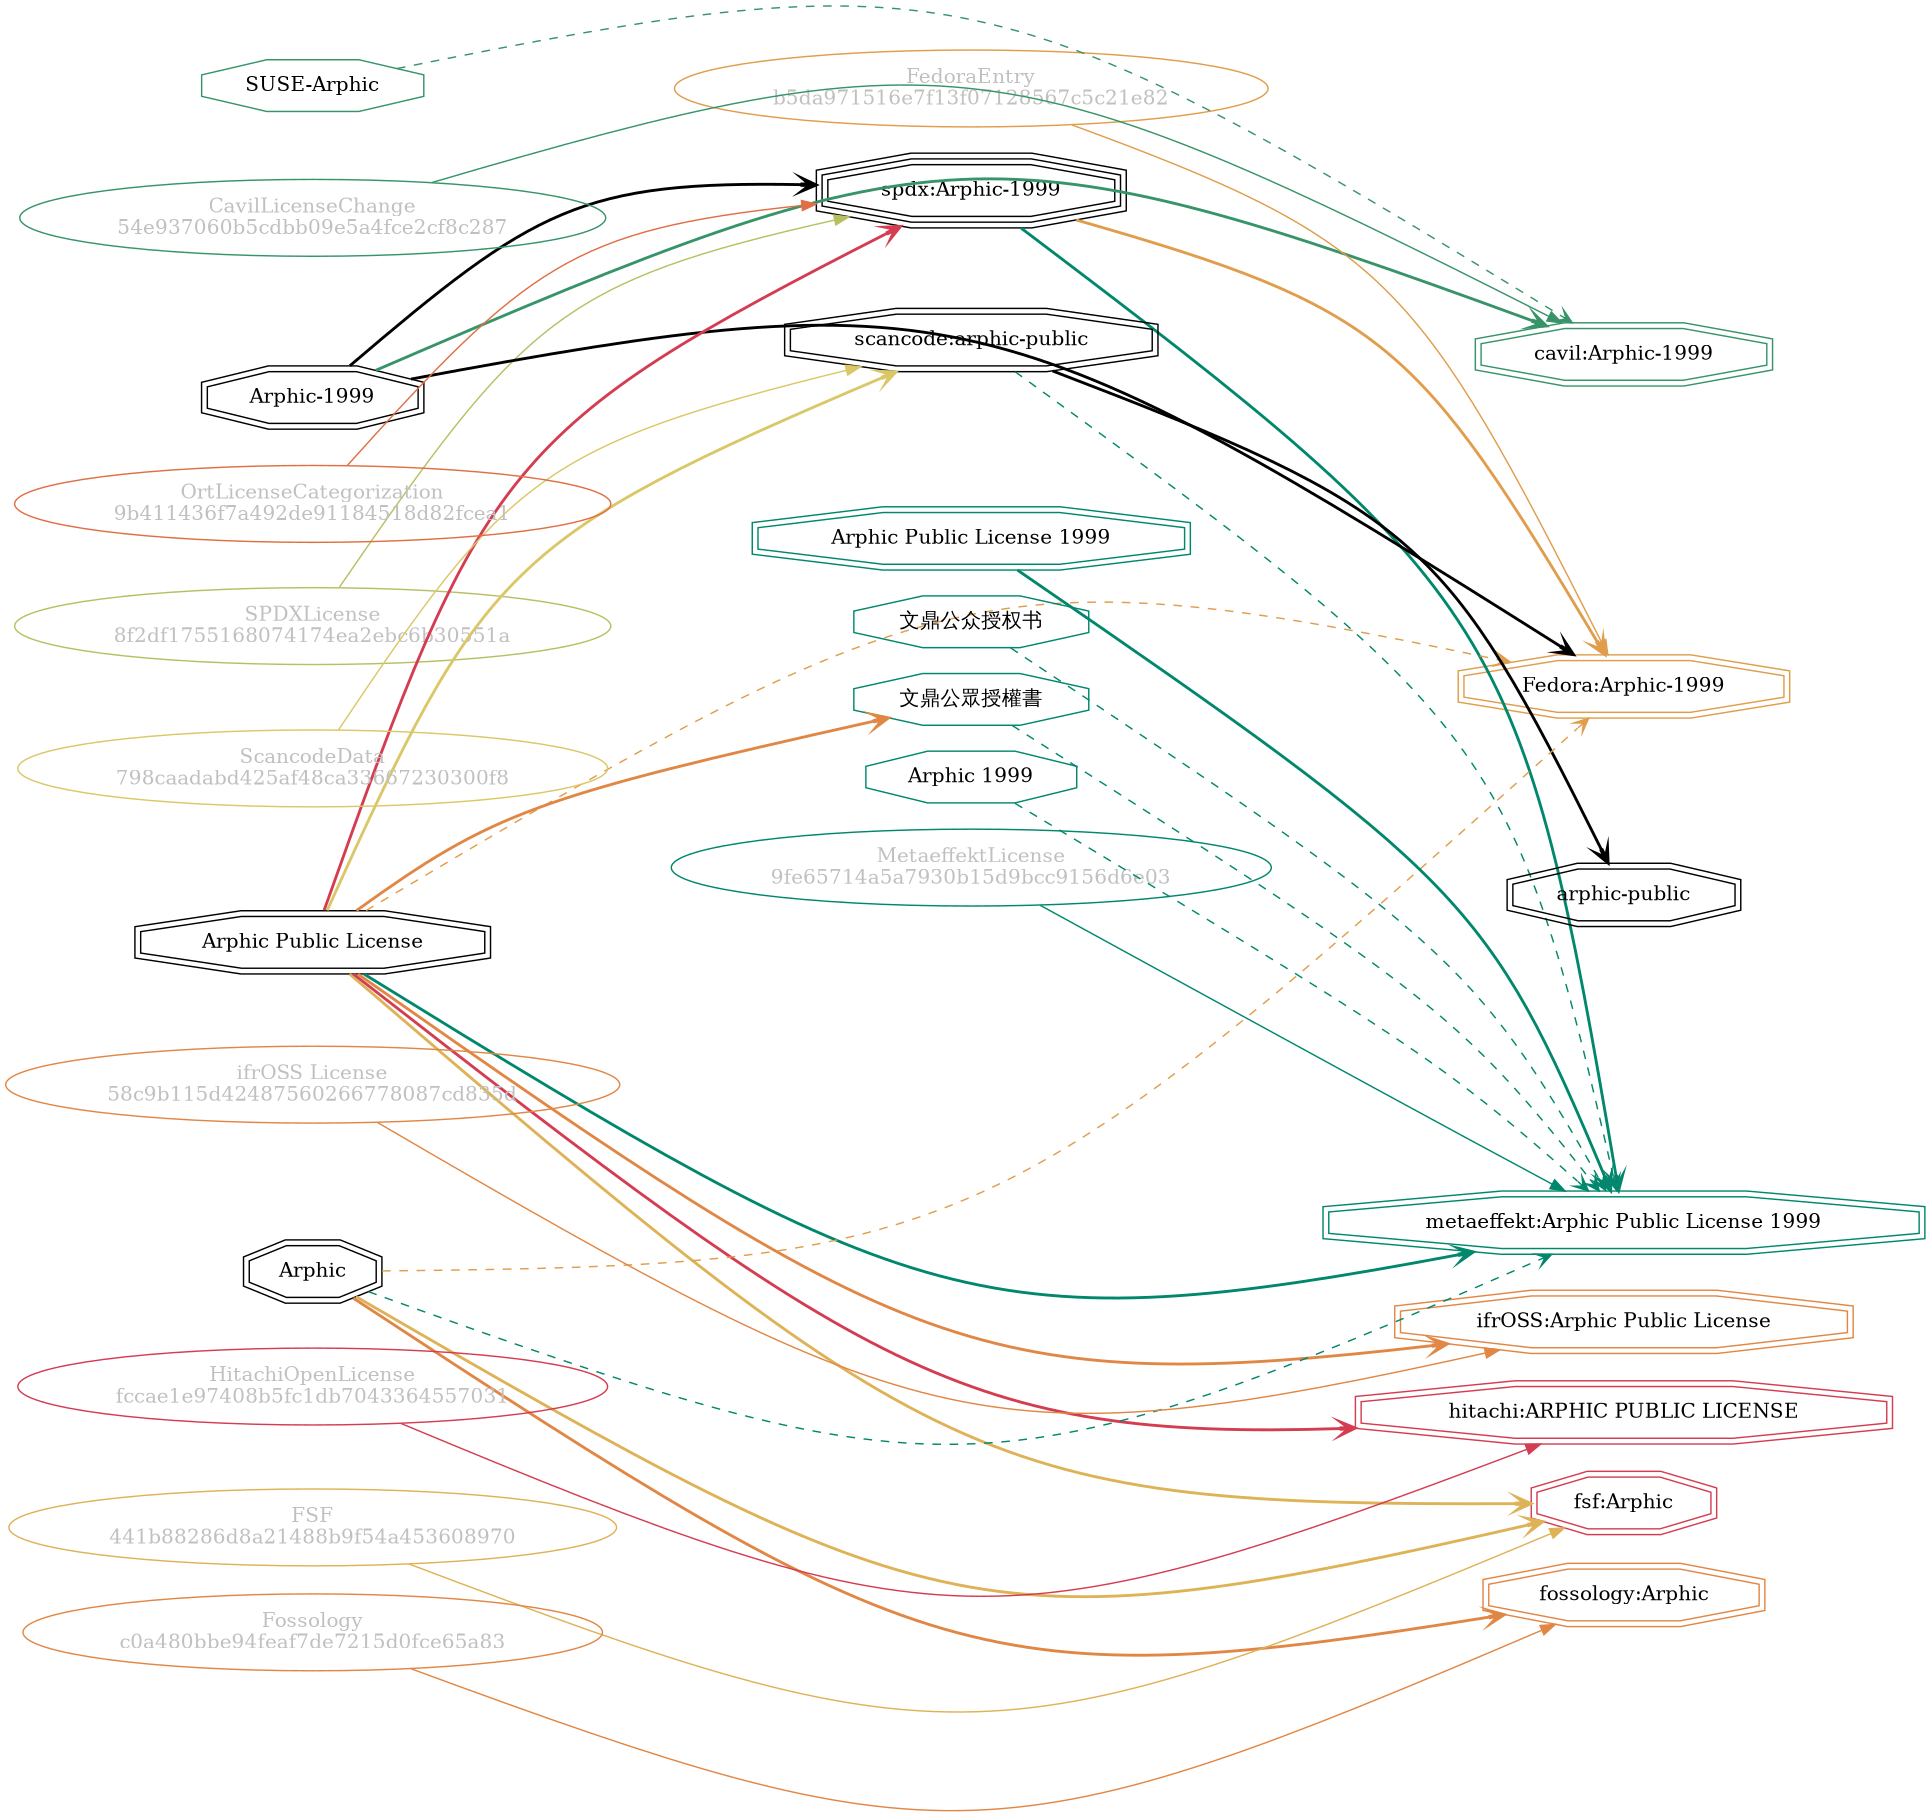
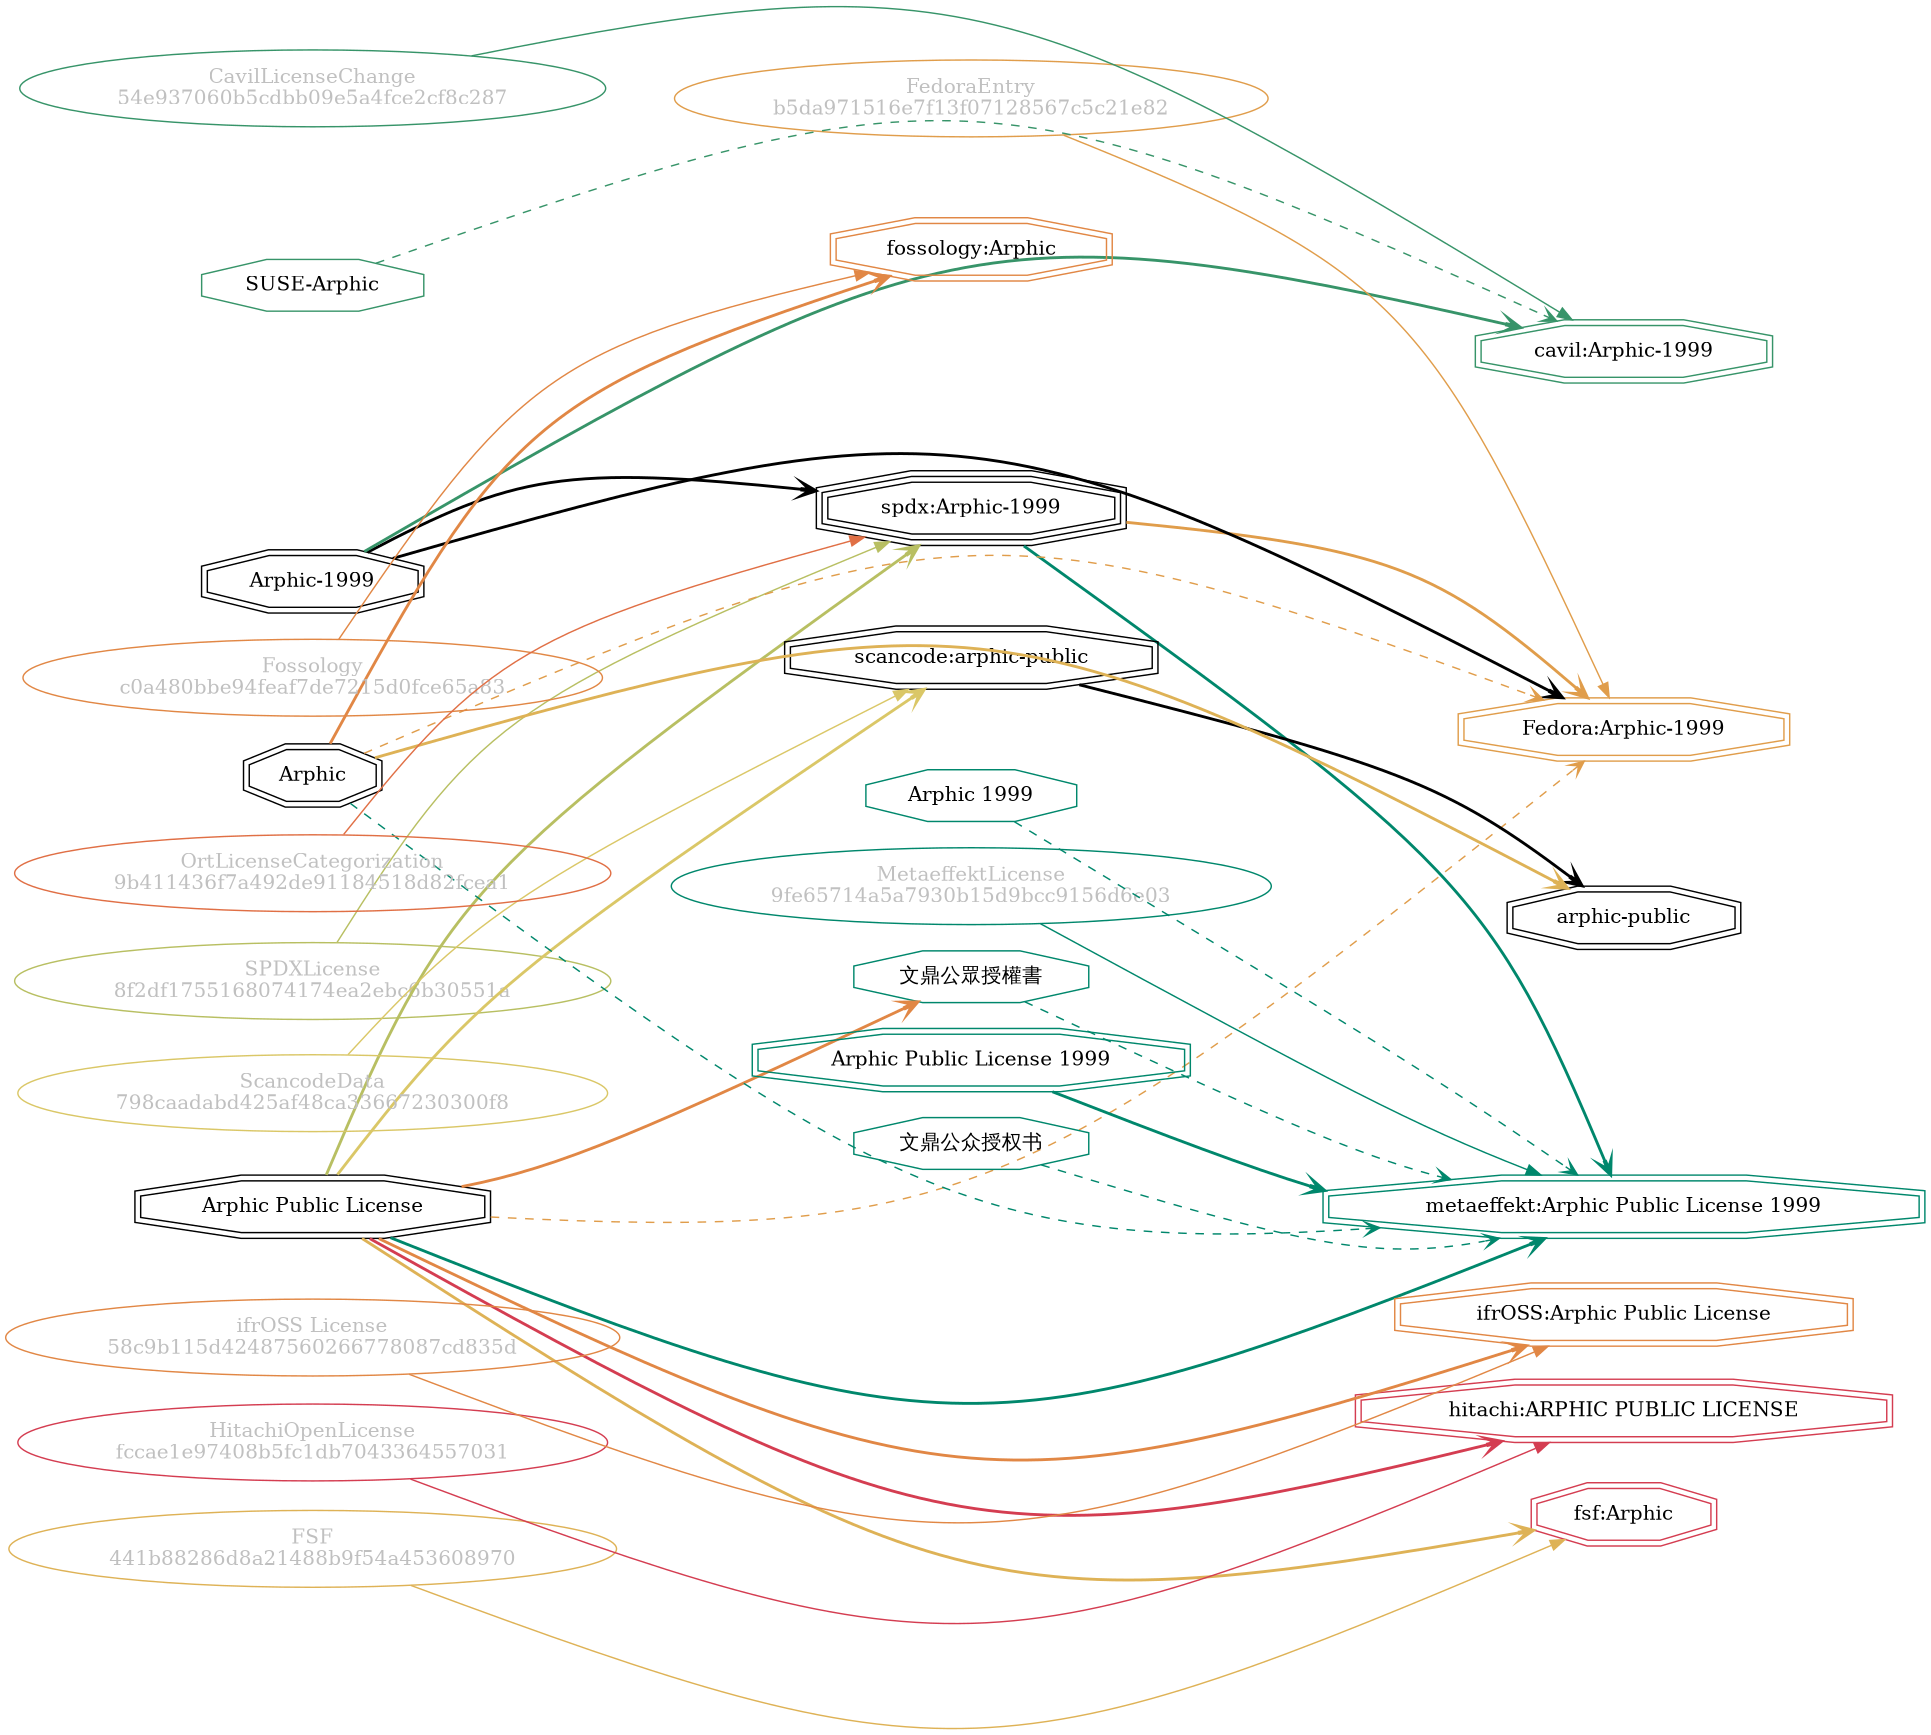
edge "Arphic Public License" -> "spdx:Arphic-1999": color #d43d51 -> #b8bf62
edge "scancode:arphic-public" -> "metaeffekt:Arphic Public License 1999": removed
edge "Arphic" -> "fsf:Arphic": now "Arphic" -> "arphic-public"
